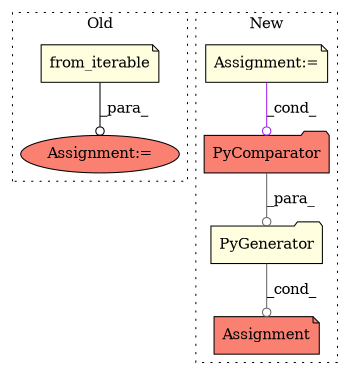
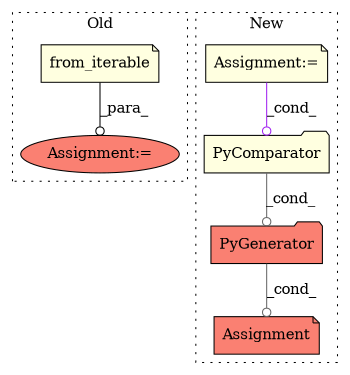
node "PyComparator": fillcolor salmon -> lightyellow
edge "PyComparator" -> "PyGenerator": label "_para_" -> "_cond_"
node "PyGenerator": fillcolor lightyellow -> salmon
